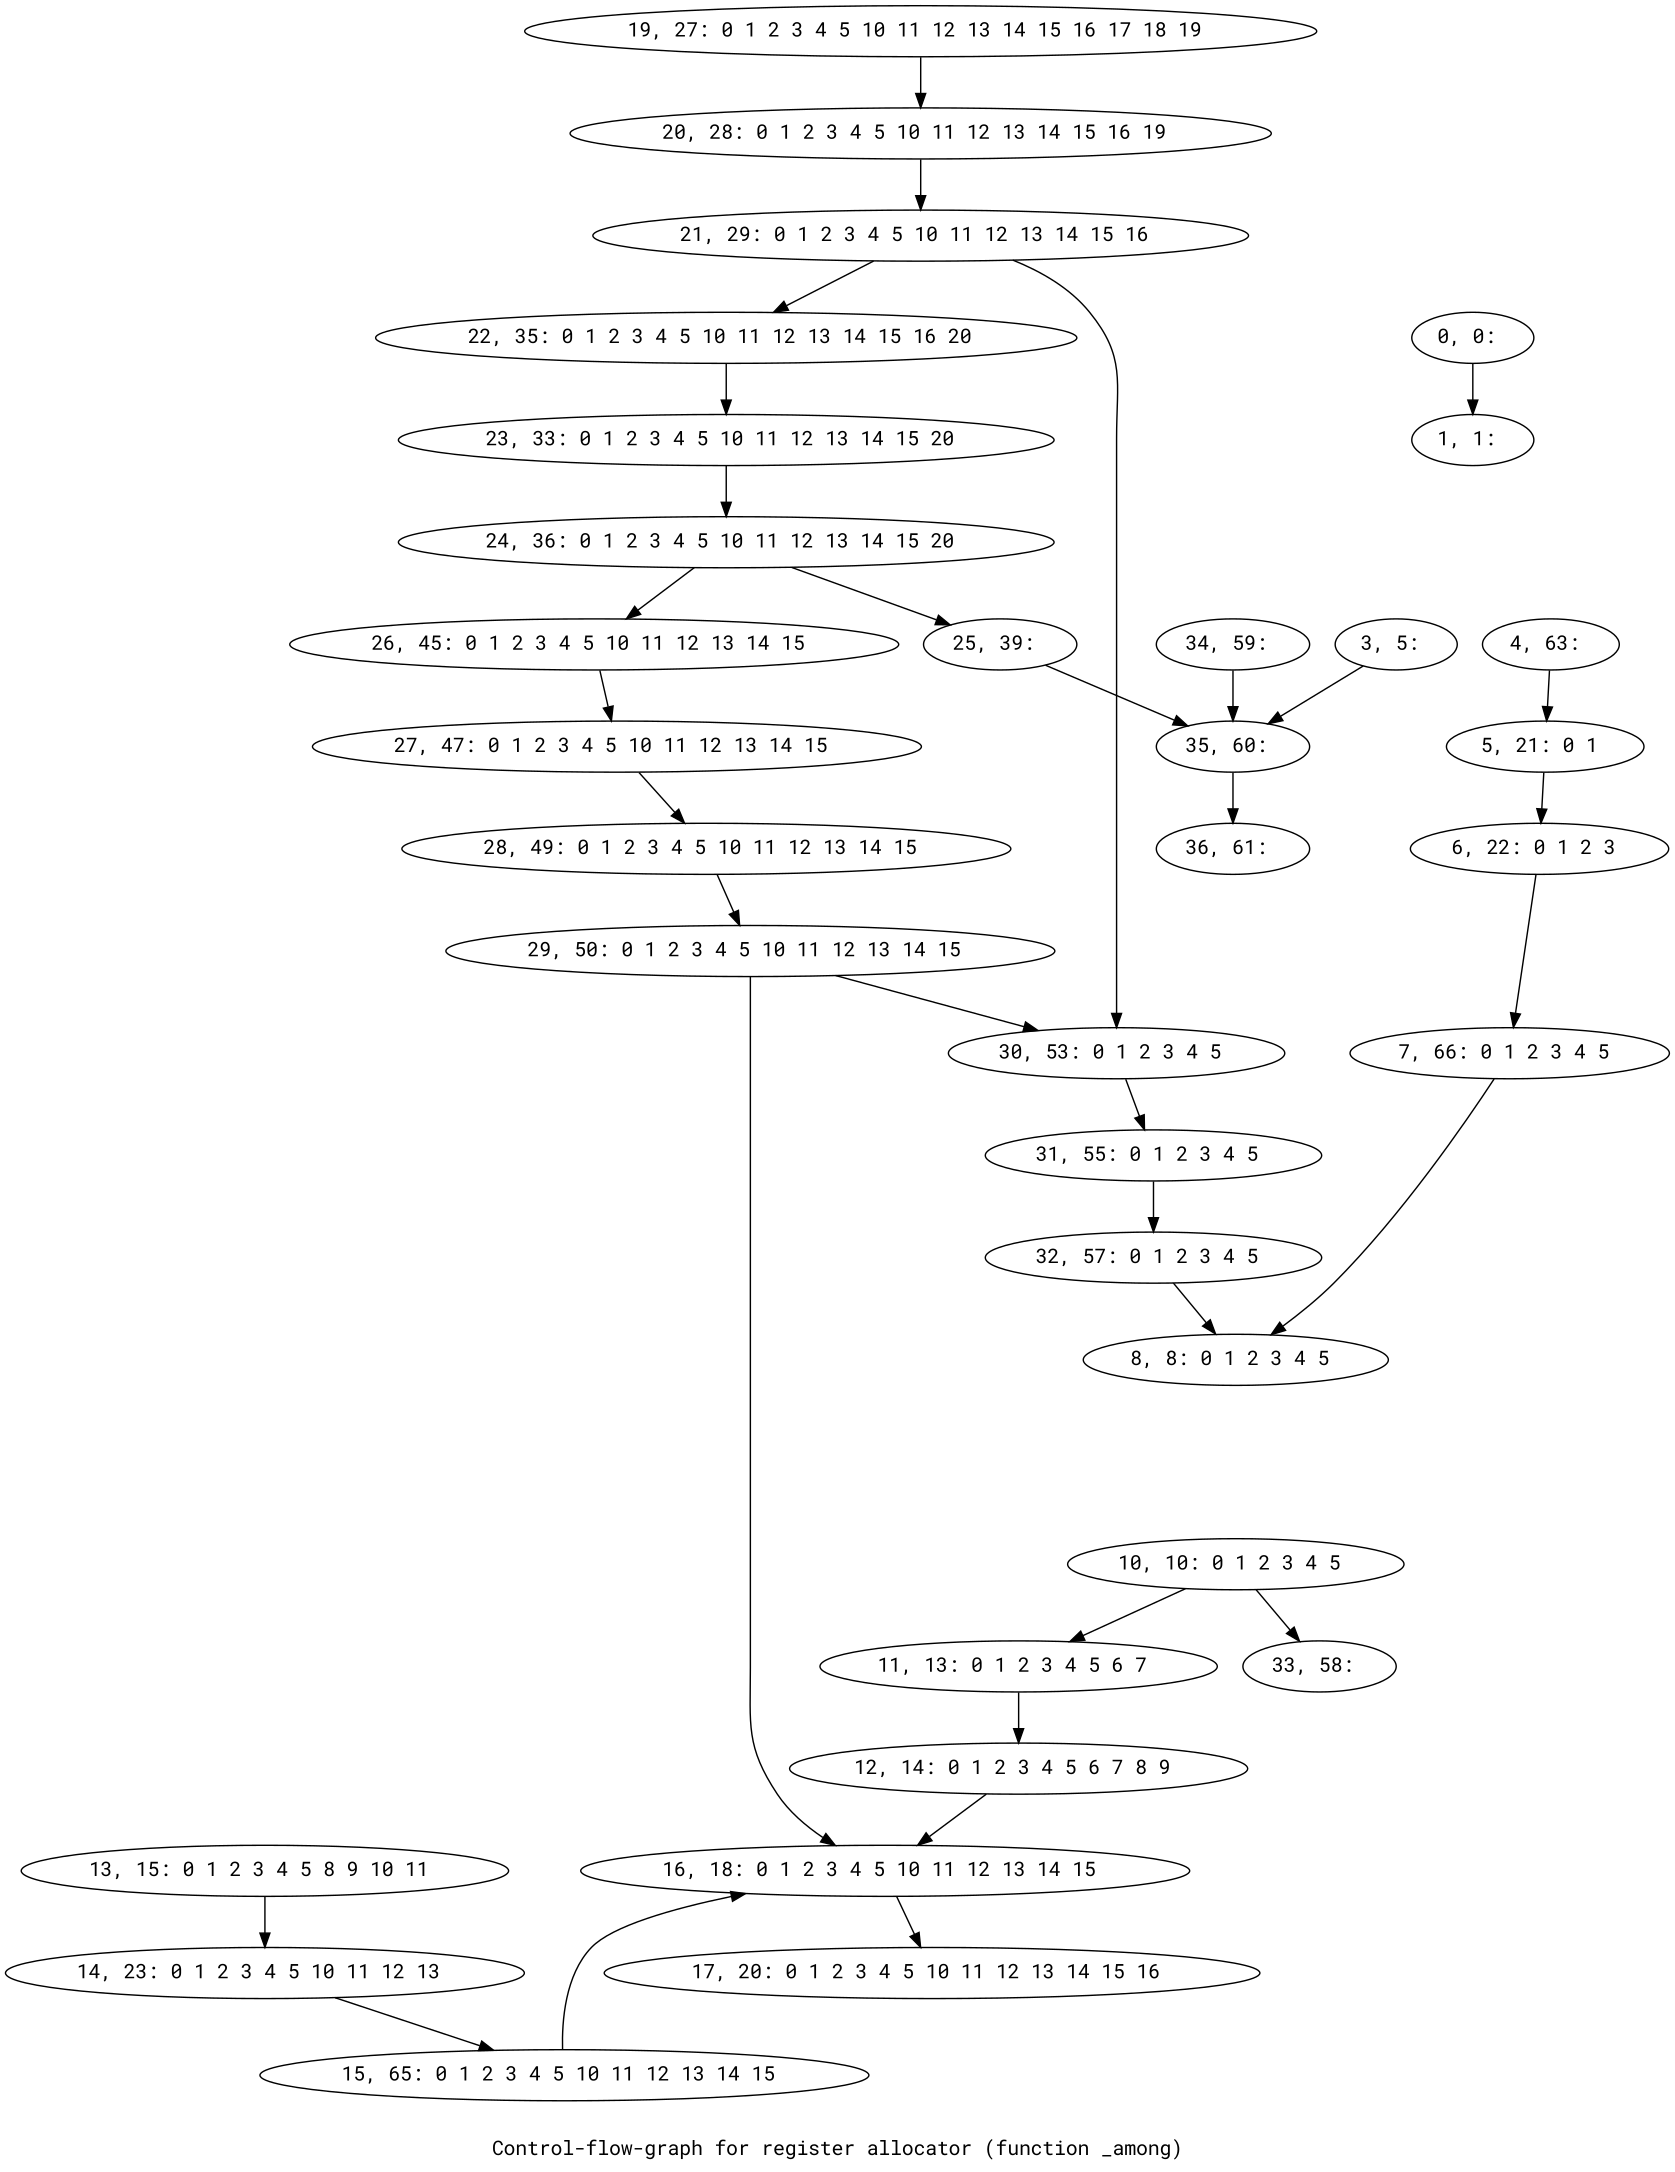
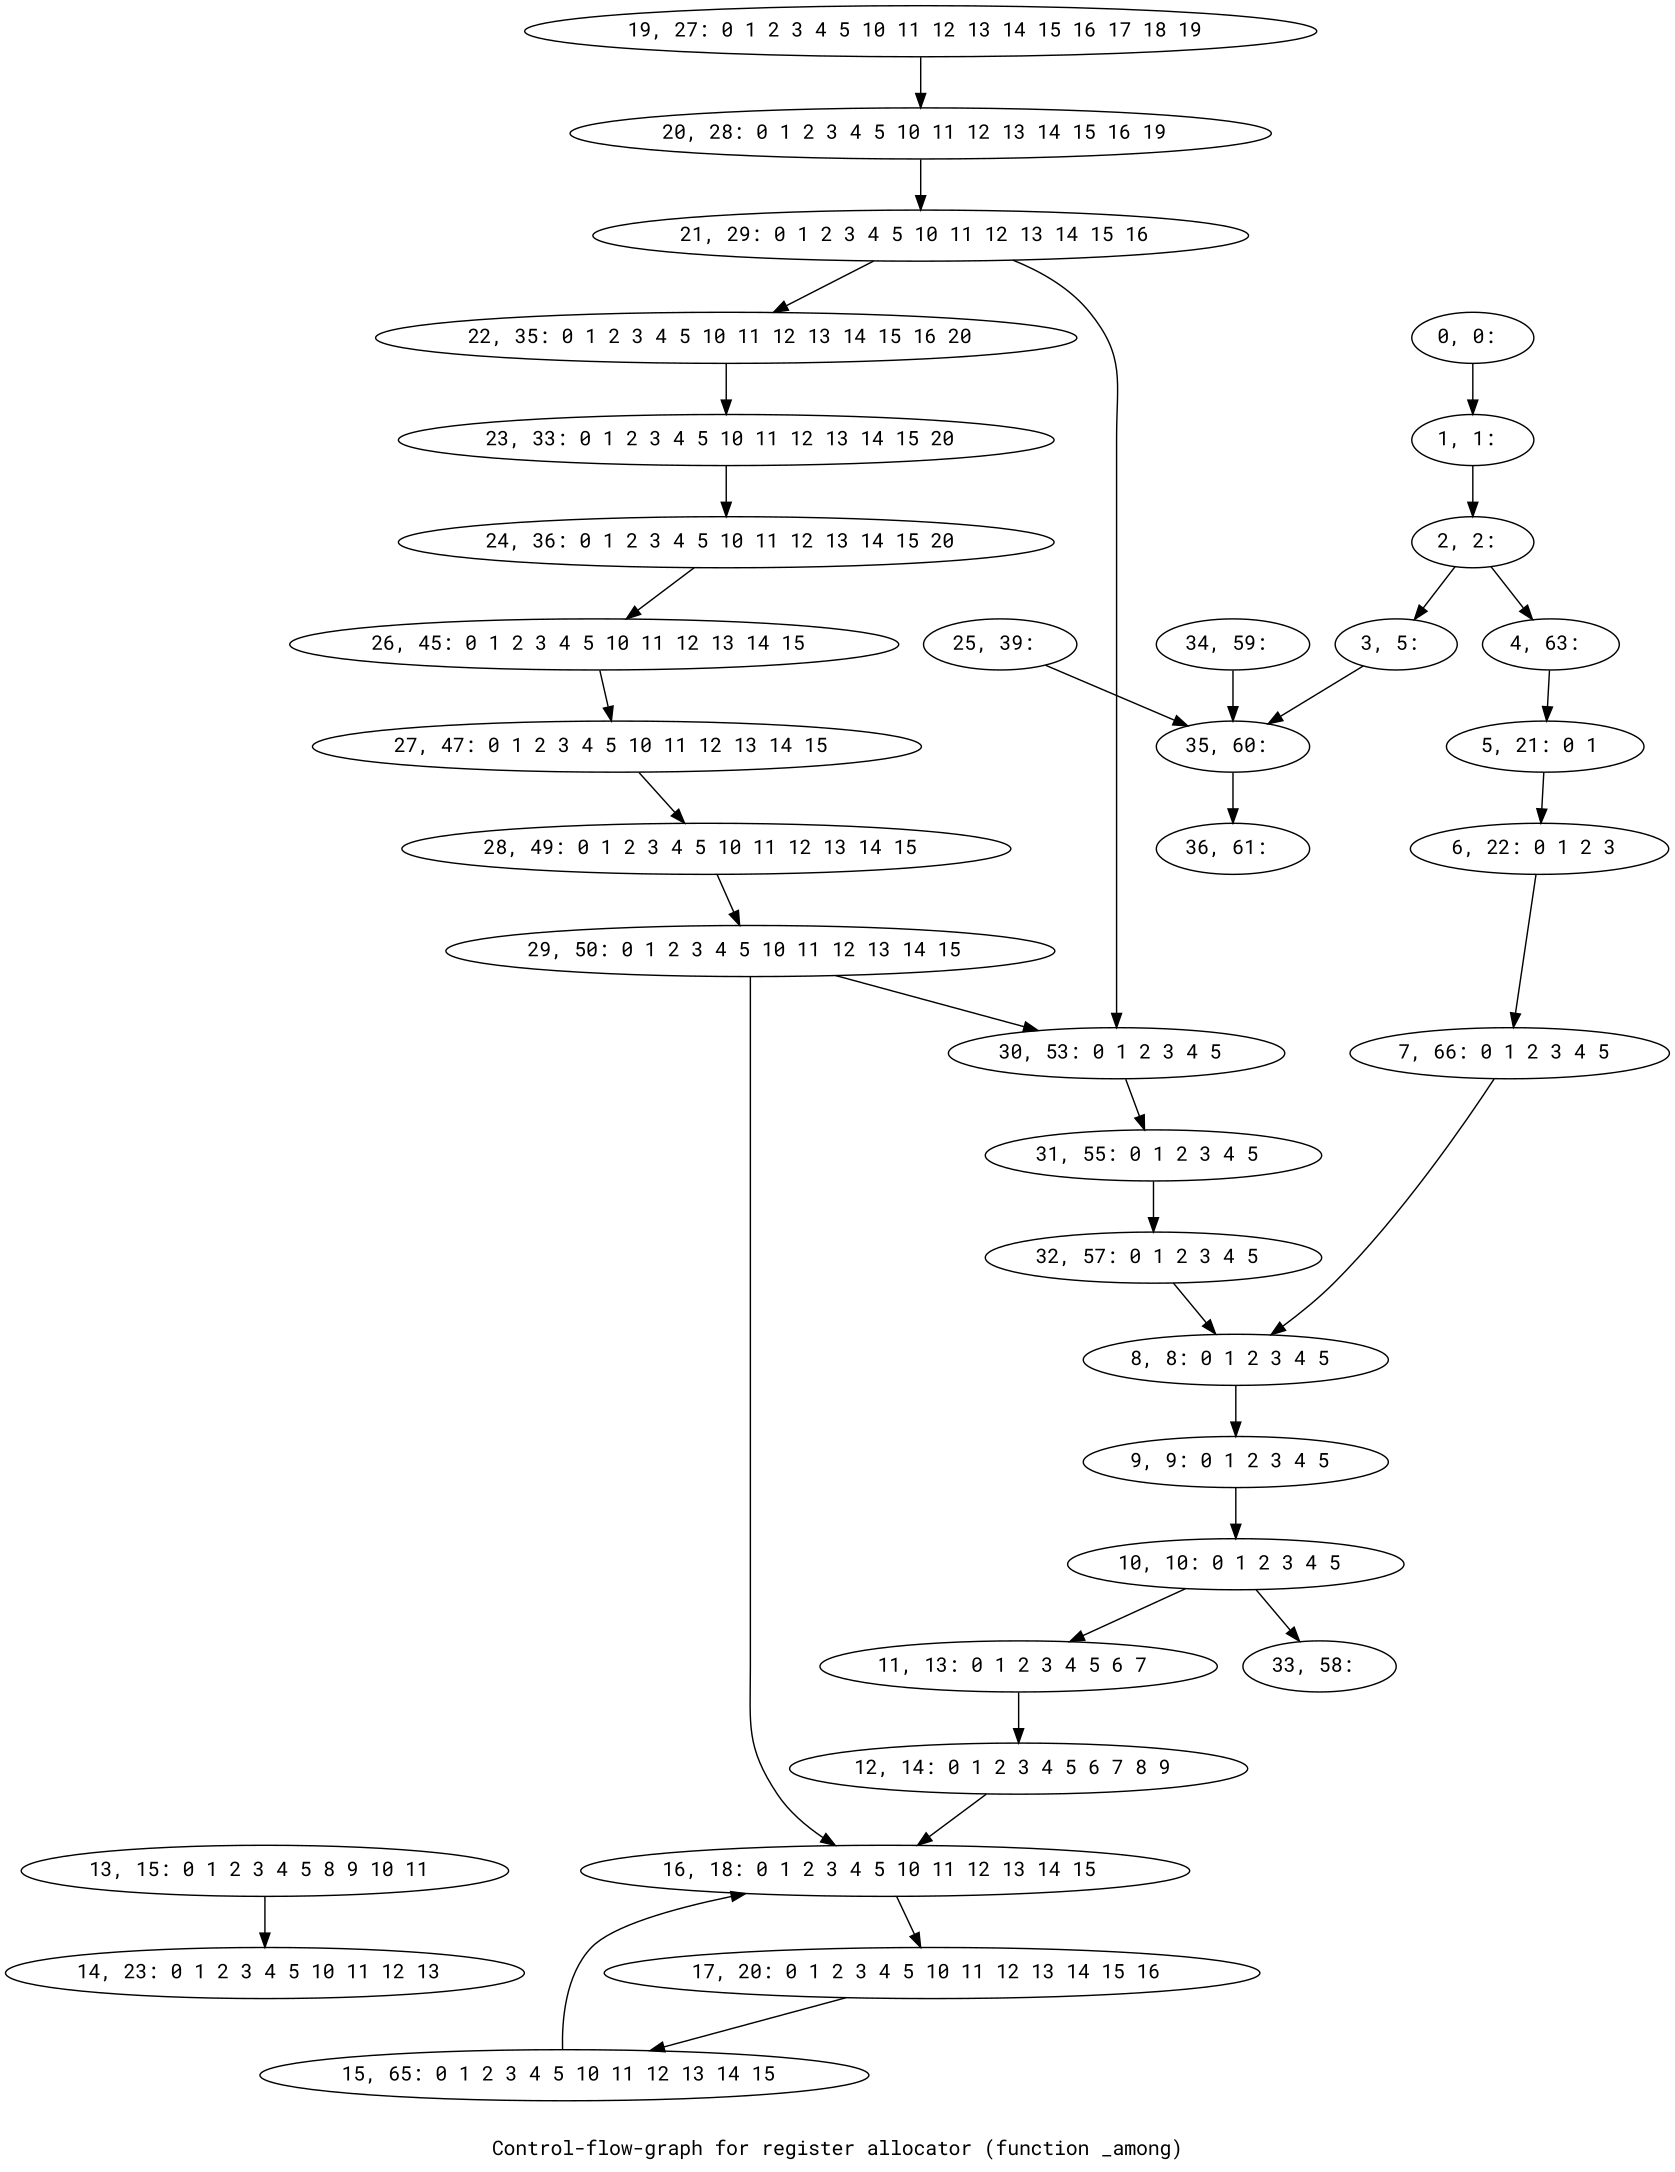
node "2, 2:": added
edge "24, 36: 0 1 2 3 4 5 10 11 12 13 14 15 20" -> "25, 39:": removed
node "9, 9: 0 1 2 3 4 5": added
edge "14, 23: 0 1 2 3 4 5 10 11 12 13" -> "15, 65: 0 1 2 3 4 5 10 11 12 13 14 15": now "17, 20: 0 1 2 3 4 5 10 11 12 13 14 15 16" -> "15, 65: 0 1 2 3 4 5 10 11 12 13 14 15"
